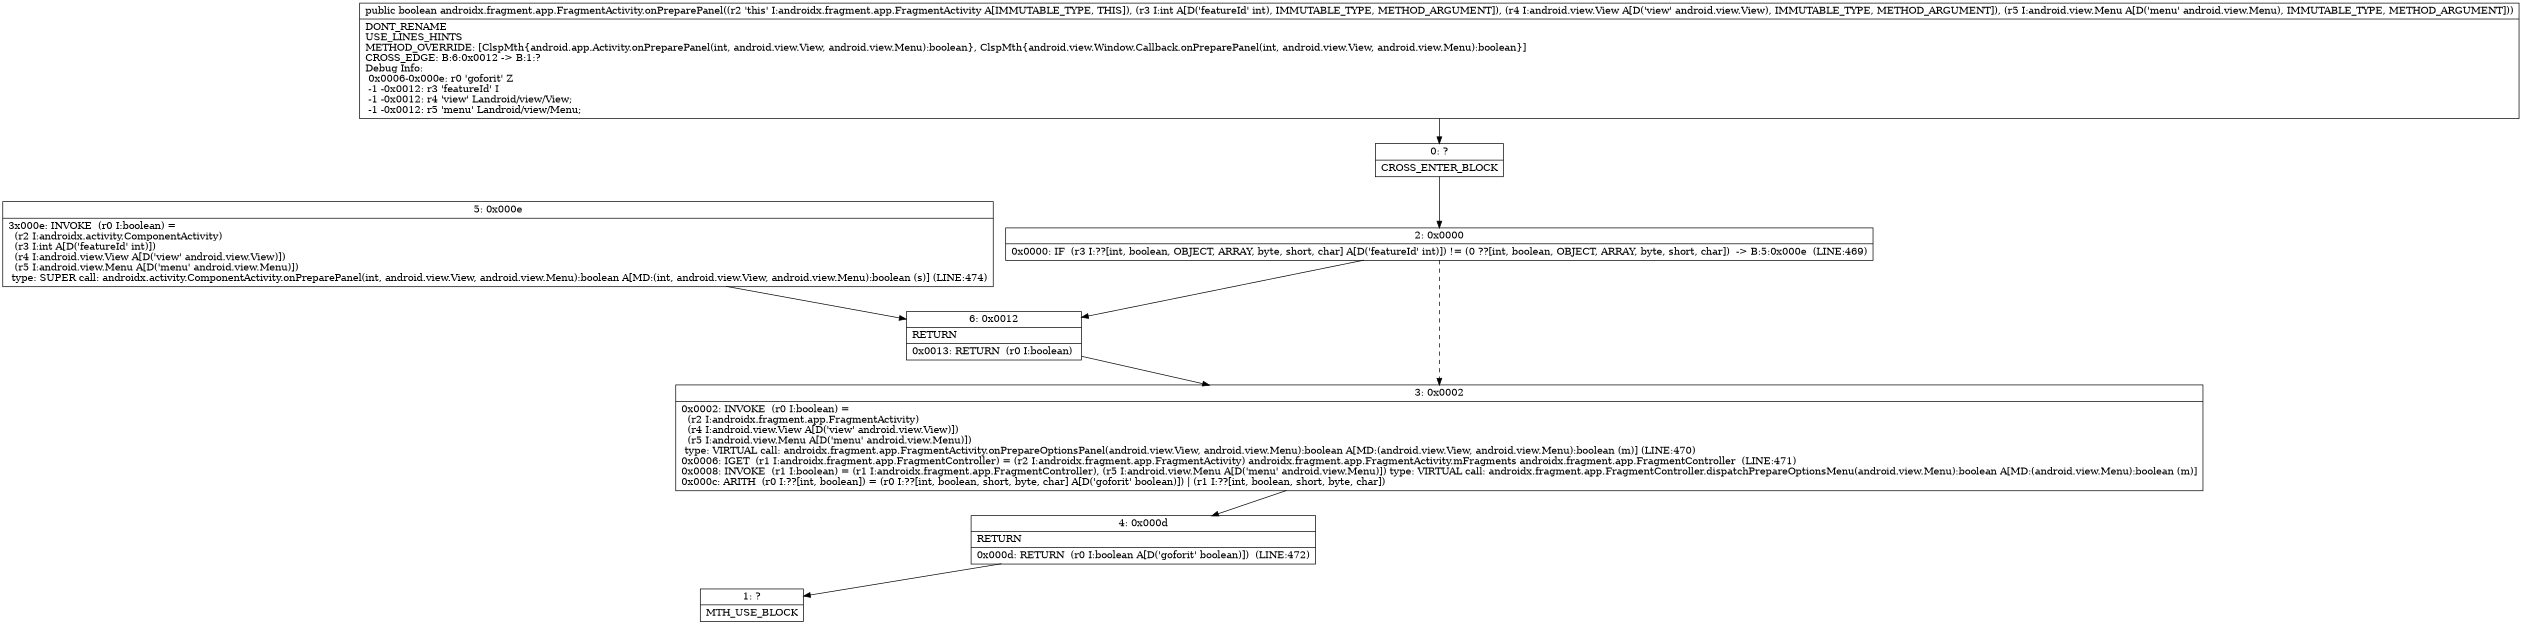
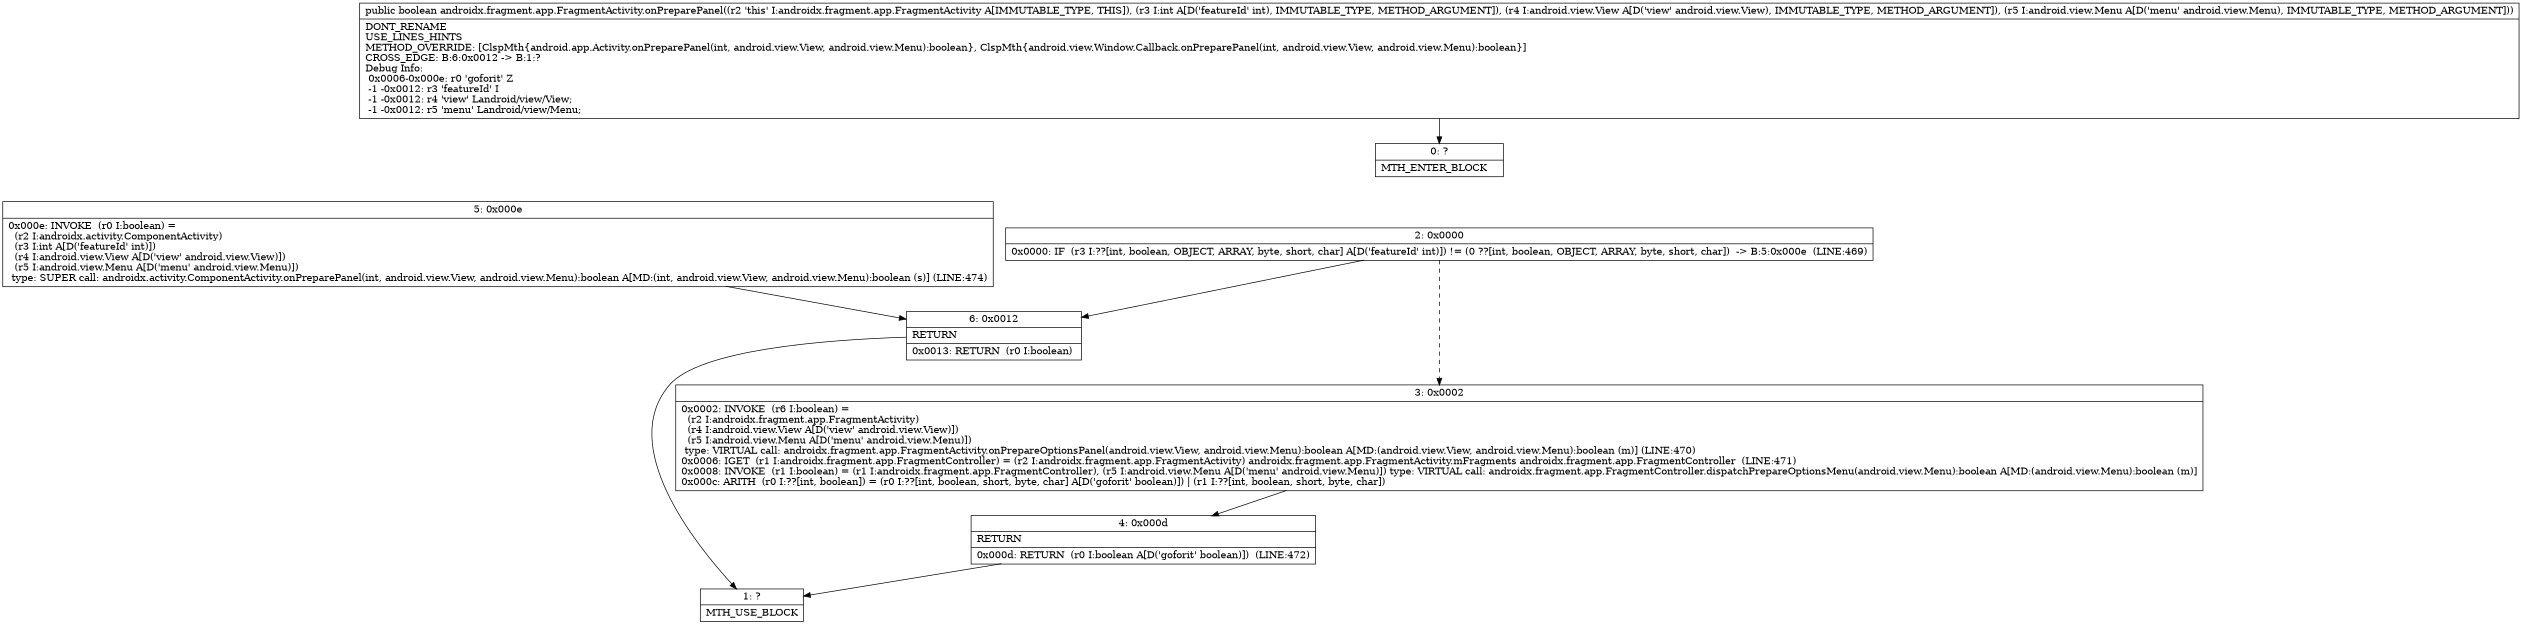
node "0: ?": text "CROSS_ENTER_BLOCK" -> "MTH_ENTER_BLOCK"
edge "0: ?" -> "2: 0x0000": removed
node "5: 0x000e": text "3x000e: INVOKE  (r0 I:boolean) =" -> "0x000e: INVOKE  (r0 I:boolean) ="
edge "6: 0x0012" -> "3: 0x0002": now "6: 0x0012" -> "1: ?"
node "3: 0x0002": text "0x0002: INVOKE  (r0 I:boolean) =" -> "0x0002: INVOKE  (r6 I:boolean) ="
